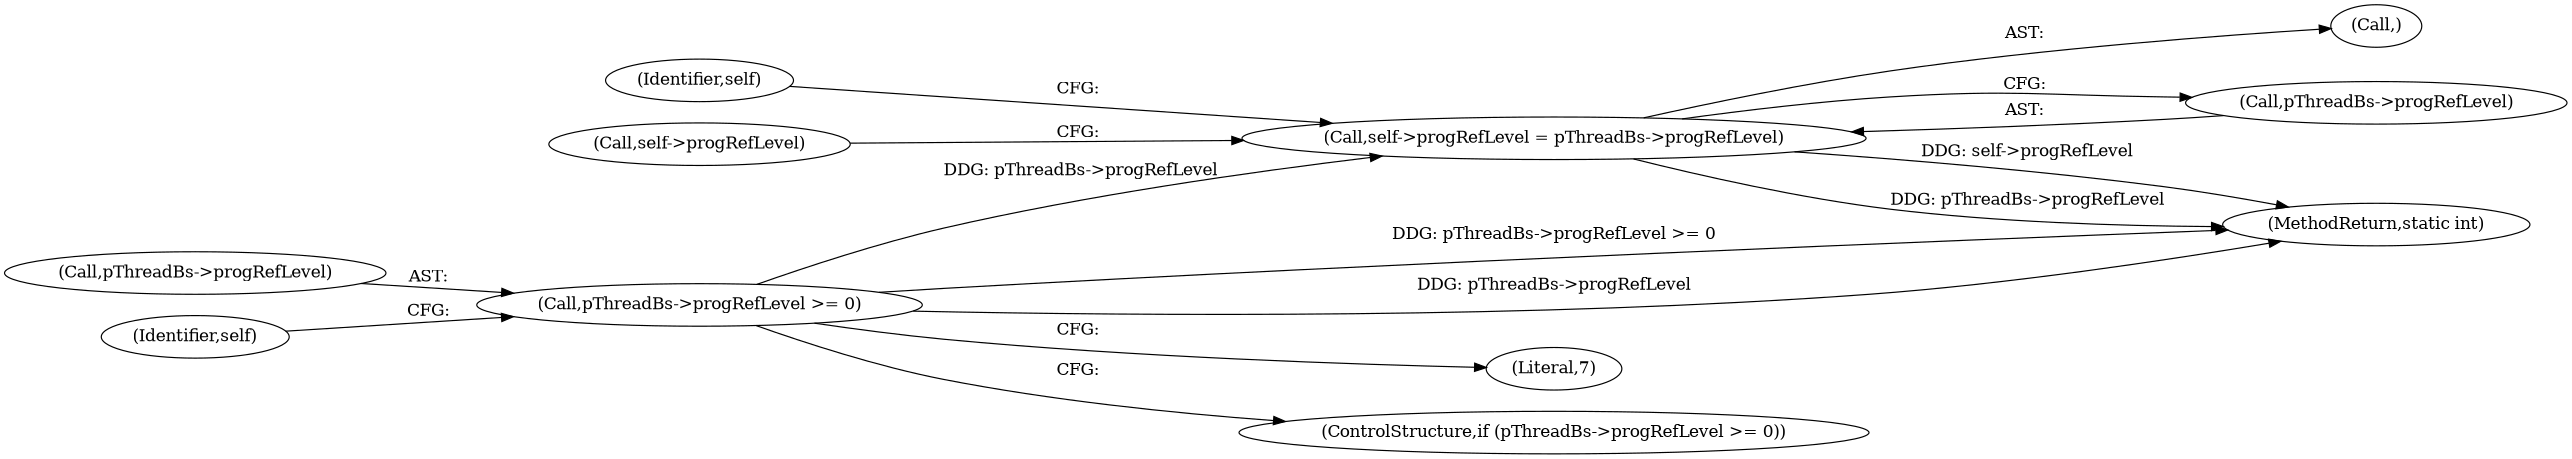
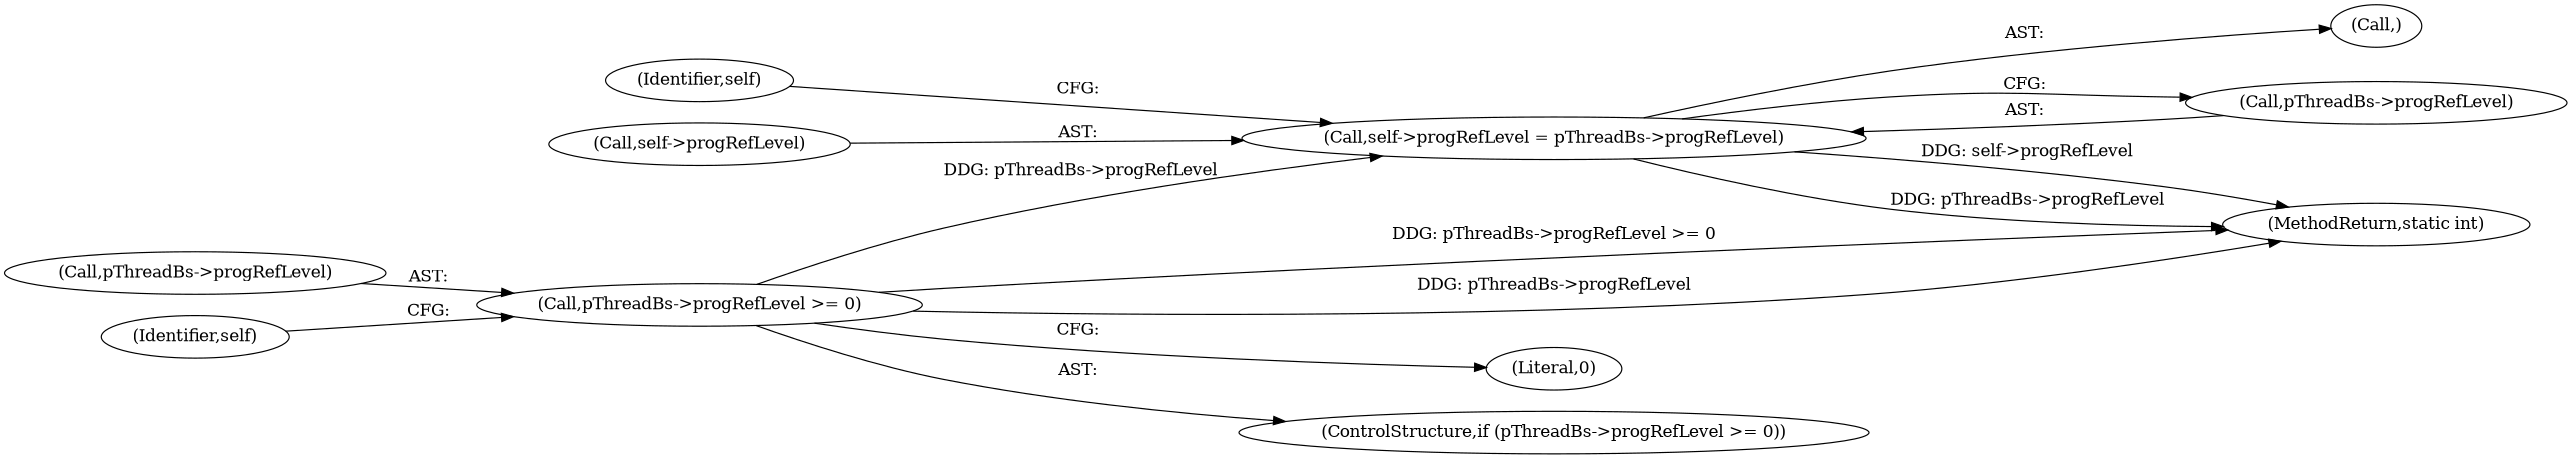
edge "(Call,self->progRefLevel)" -> "(Call,self->progRefLevel = pThreadBs->progRefLevel)": label "CFG: " -> "AST: "
node "(Literal,7)": label "(Literal,7)" -> "(Literal,0)"
edge "(Call,pThreadBs->progRefLevel >= 0)" -> "(ControlStructure,if (pThreadBs->progRefLevel >= 0))": label "CFG: " -> "AST: "
